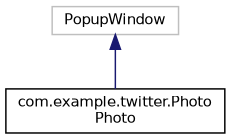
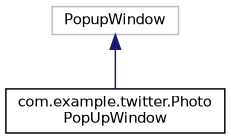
node "com.example.twitter.Photo Photo": label "com.example.twitter.Photo Photo" -> "com.example.twitter.Photo PopUpWindow"
